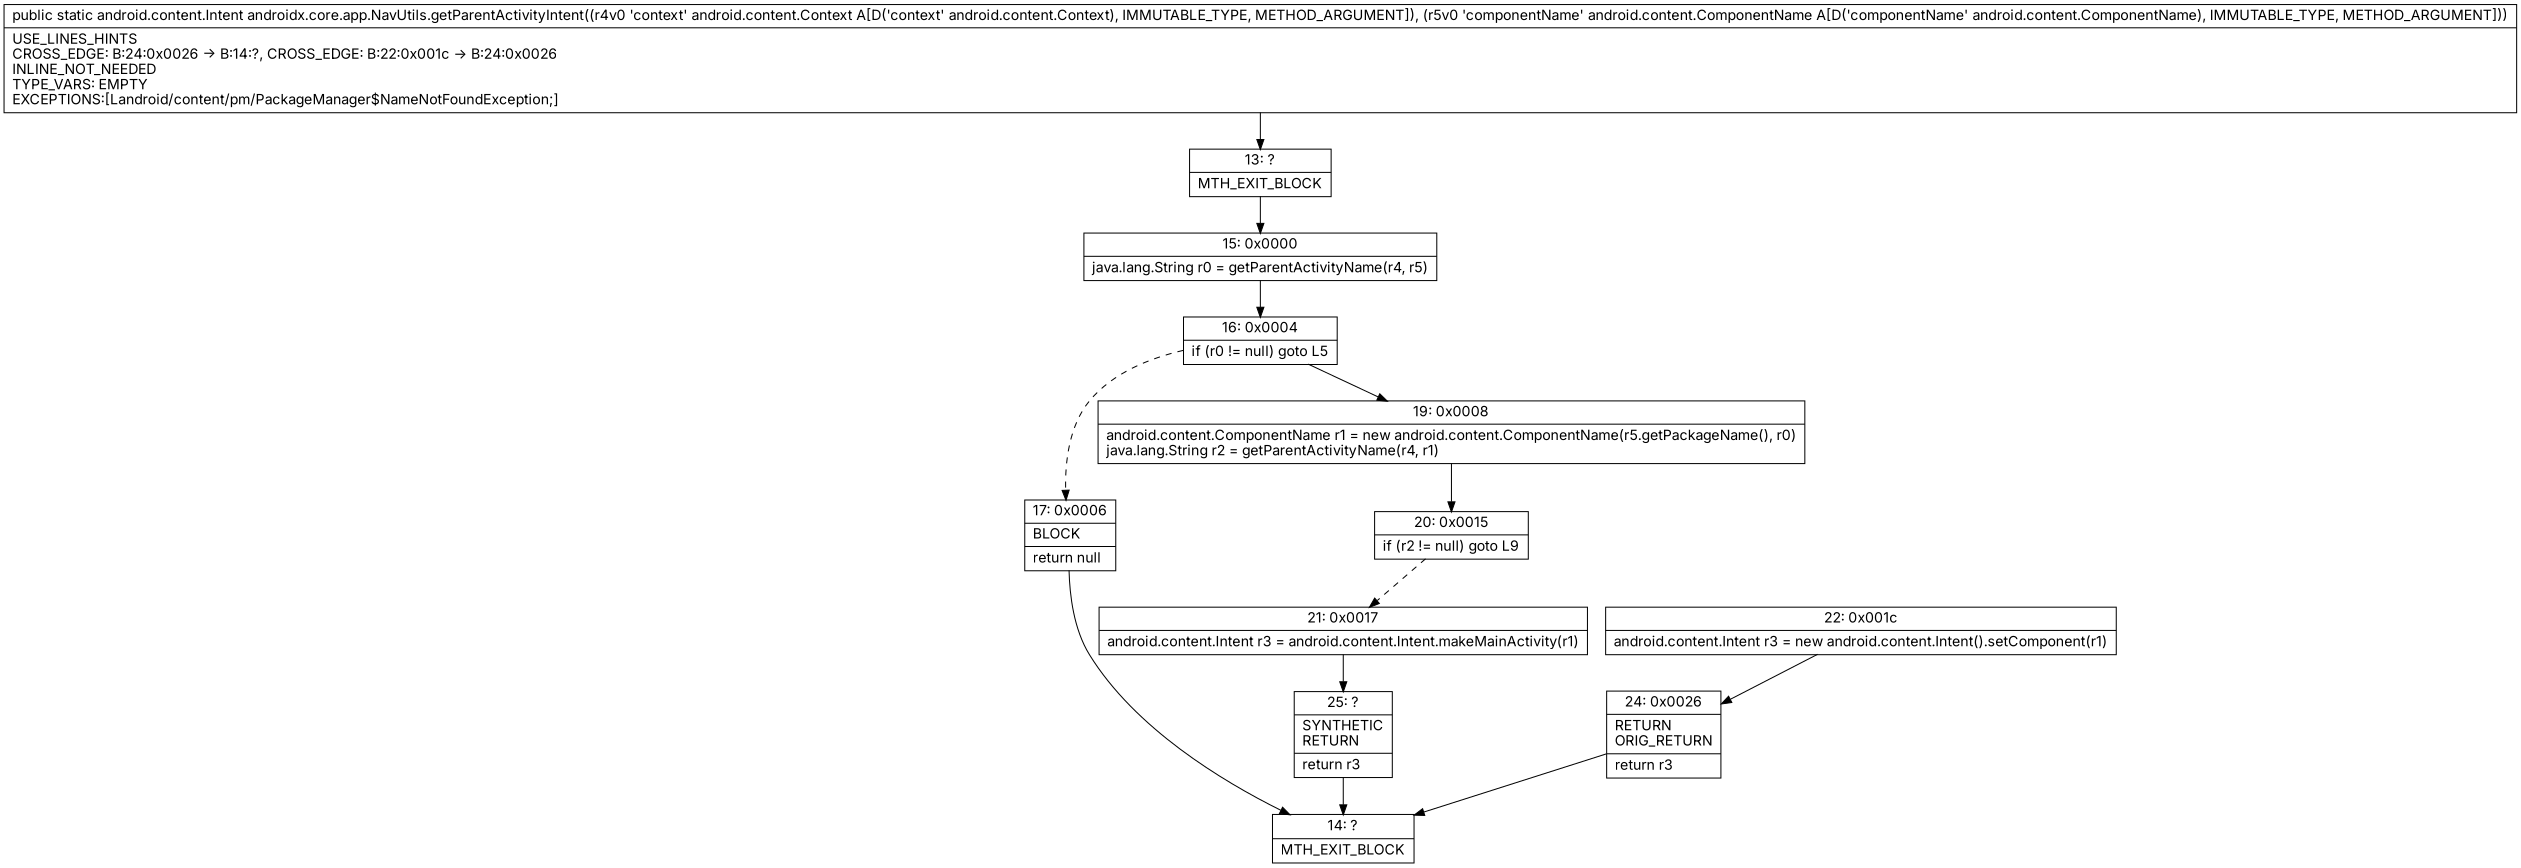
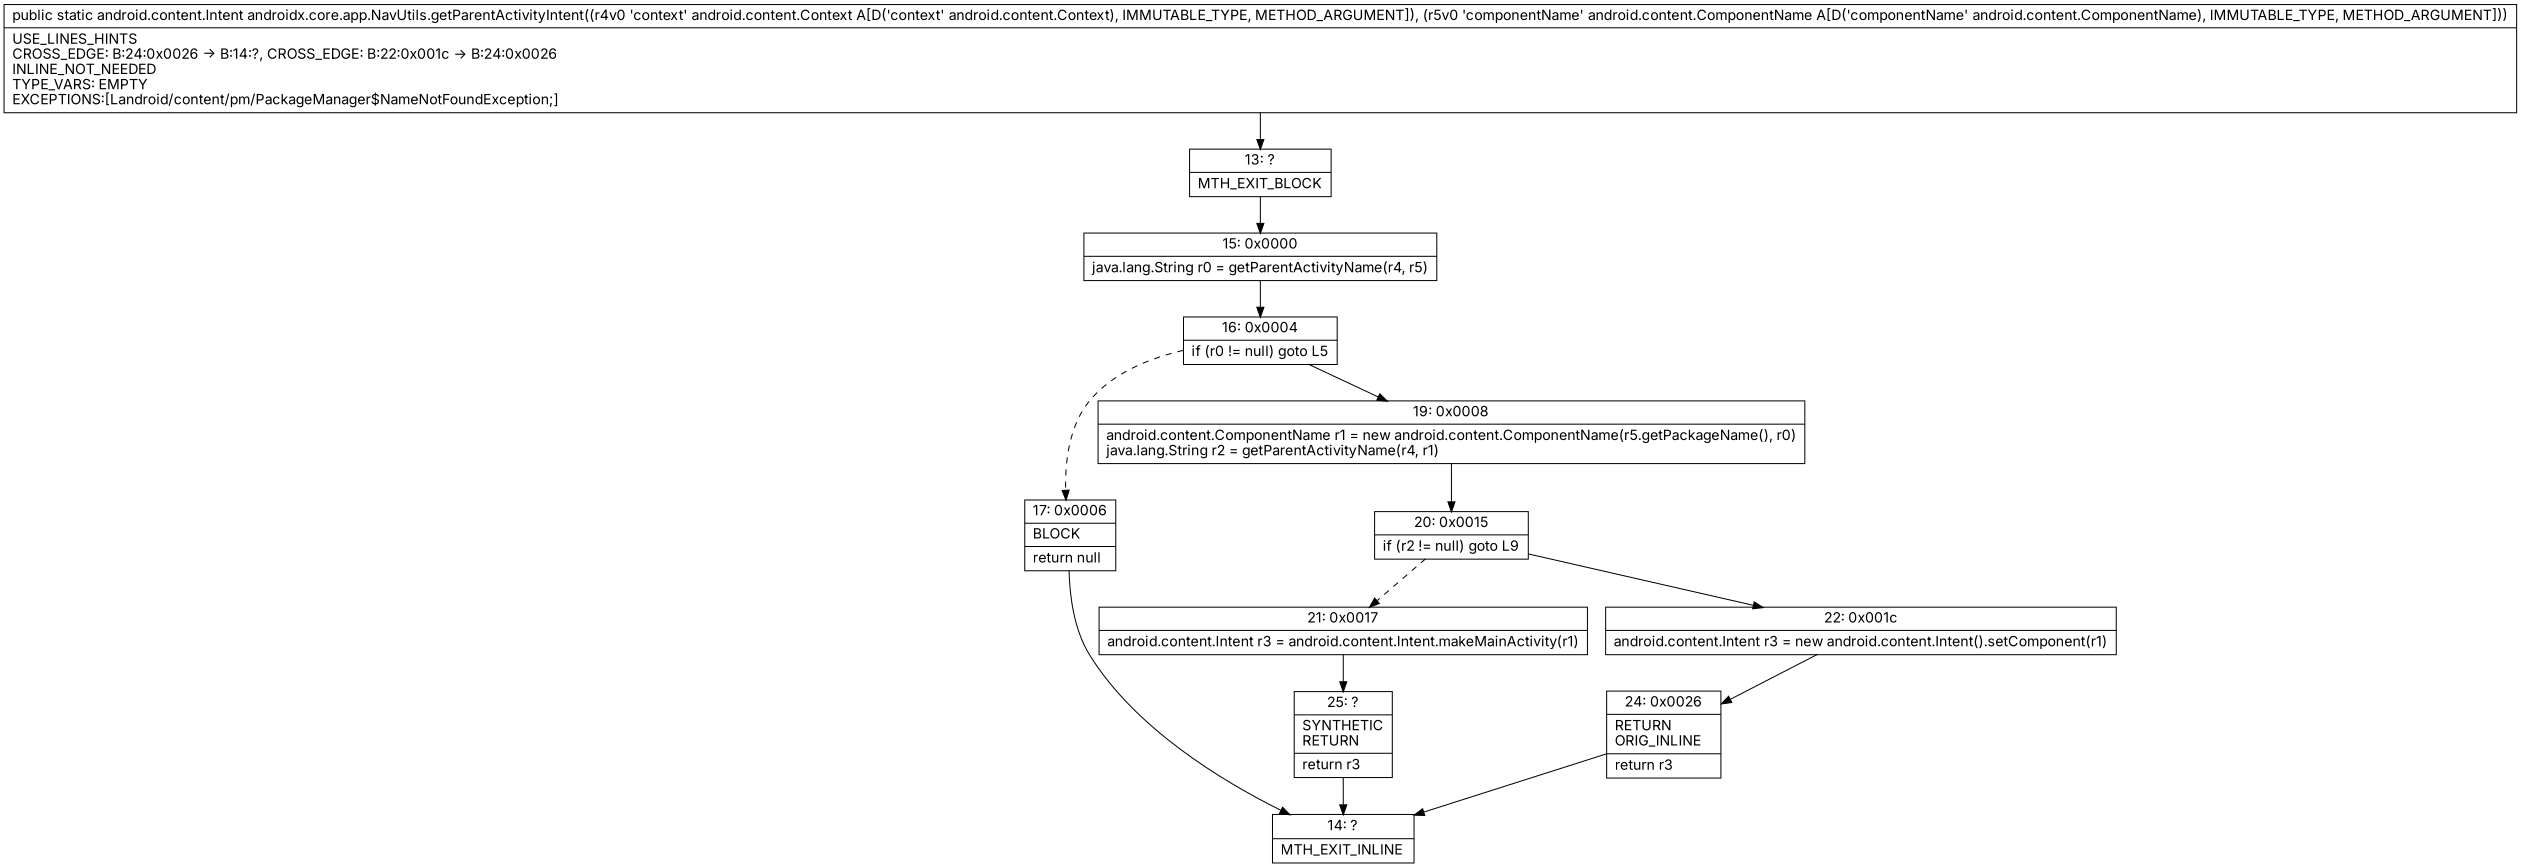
edge "20: 0x0015" -> "22: 0x001c": added
node "24: 0x0026": text "ORIG_RETURN" -> "ORIG_INLINE"
node "14: ?": text "MTH_EXIT_BLOCK" -> "MTH_EXIT_INLINE"
